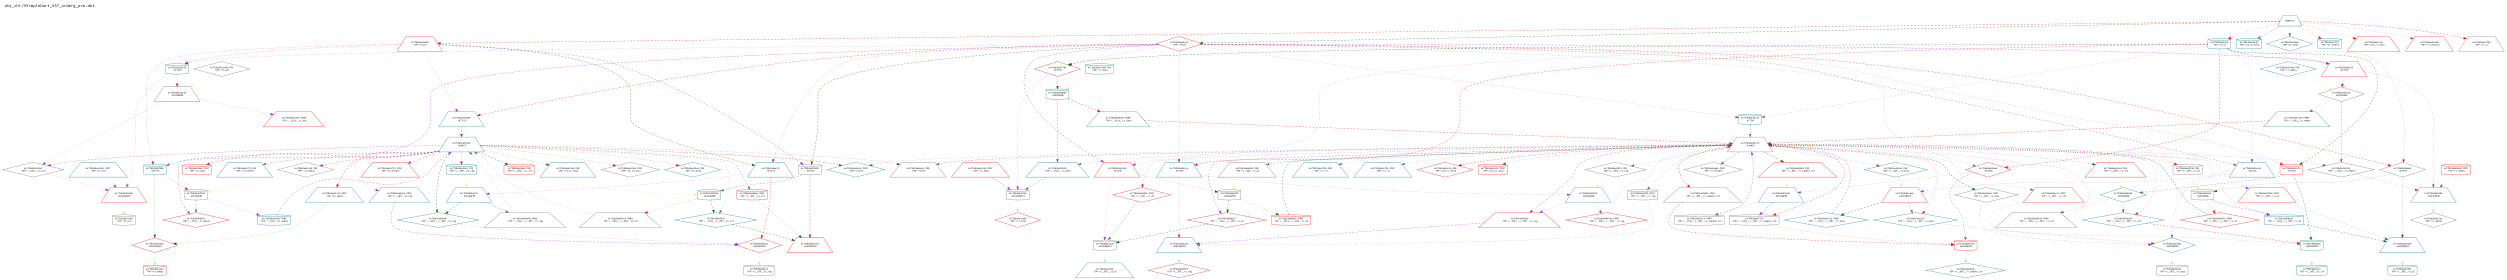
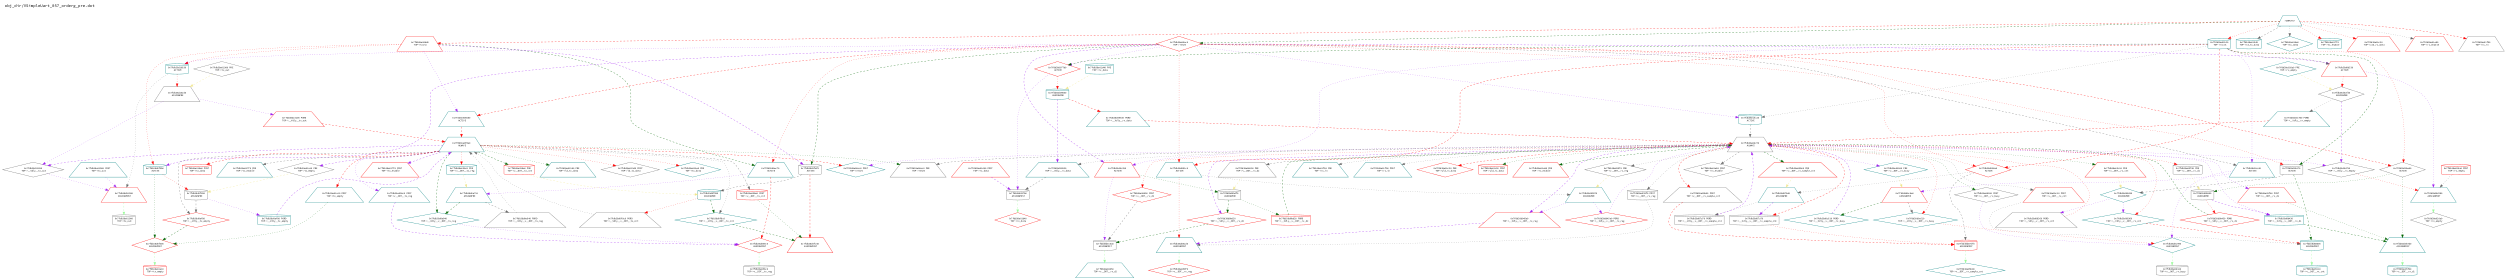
edge "0x7fdb38e00ac0 TOP->reset" -> "0x7fdb38d080a0 ACTIVE": color gray40 -> red
edge "0x7fdb38d10200 PORD TOP->__Vdly__tx_out" -> "0x7fdb38e0fde0 ALWAYS": added
edge "0x7fdb38e06270 ALWAYS" -> "0x7fdb38e06160 POST TOP->v__DOT__rx_busy": style dashed -> dotted
node "0x7fdb38e01e80 PRE TOP->rx_enable": added
node "0x7fdb38d0b170 ACTIVE": color red -> gray40
edge "0x7fdb38d0ef80 TOP->__Vdly__tx_empty" -> "0x7fdb38d0f300 ASSIGNPOST": added
